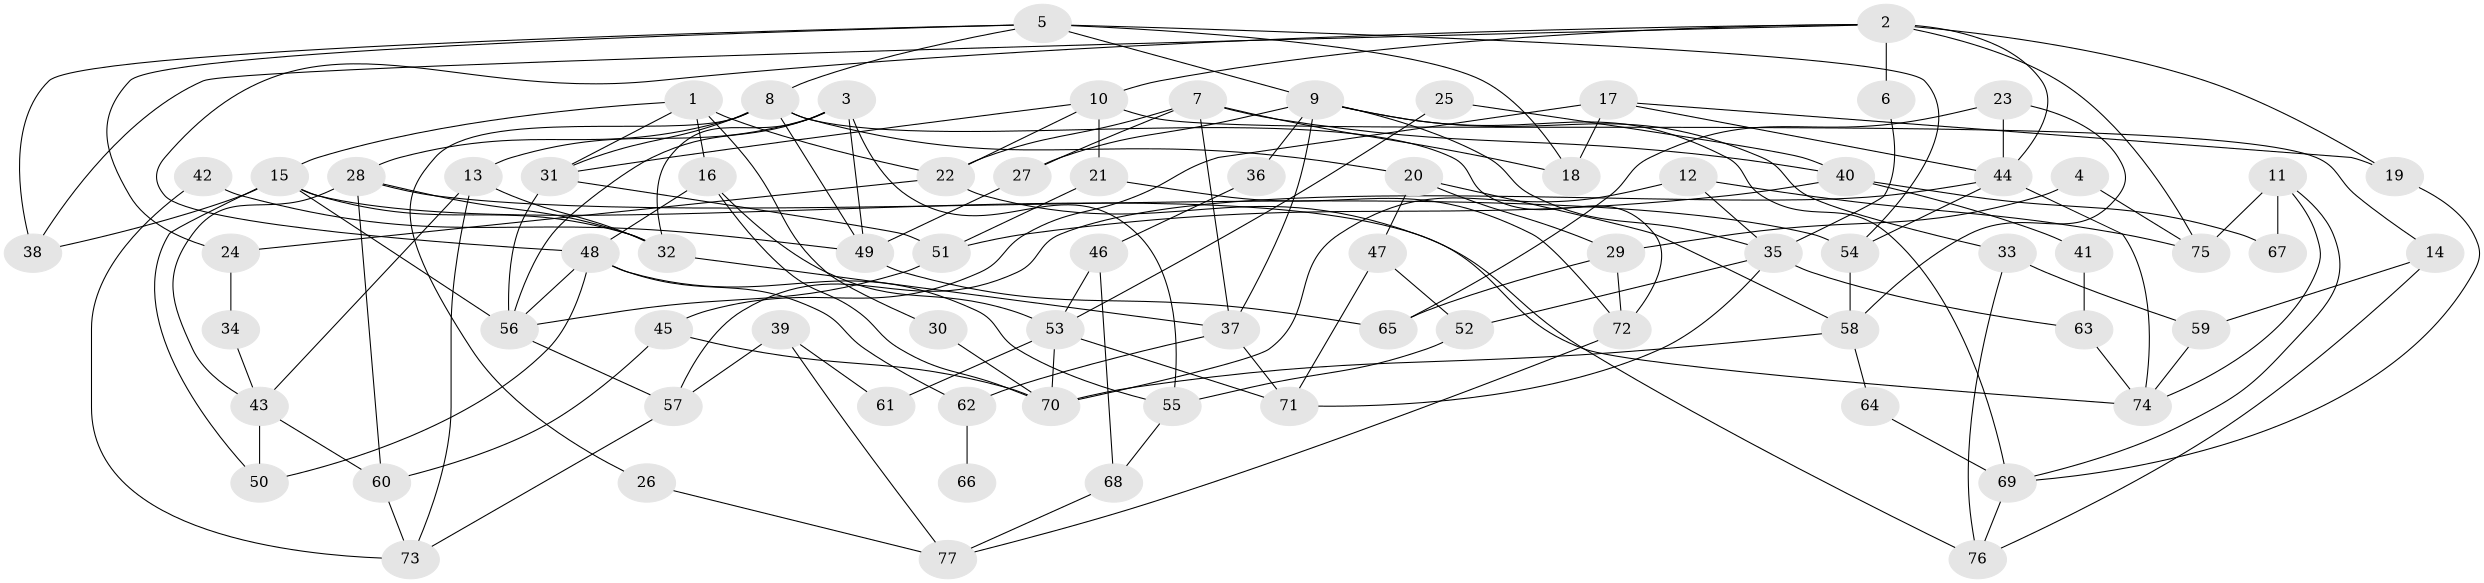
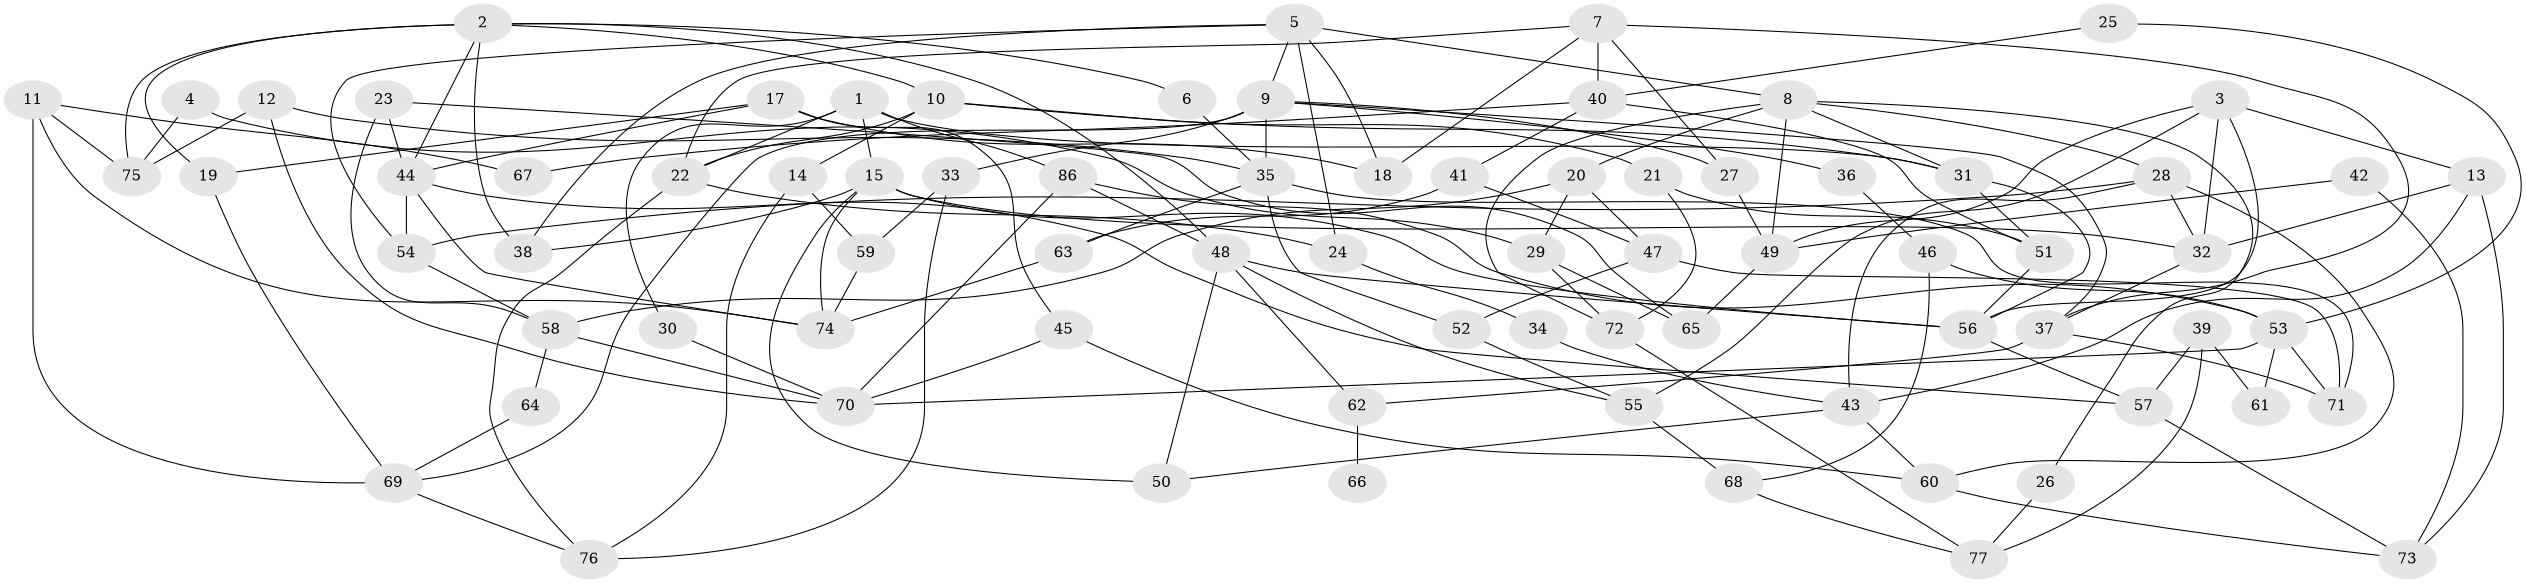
node "16": label "16" -> "86"
edge "41" -- "47": added
